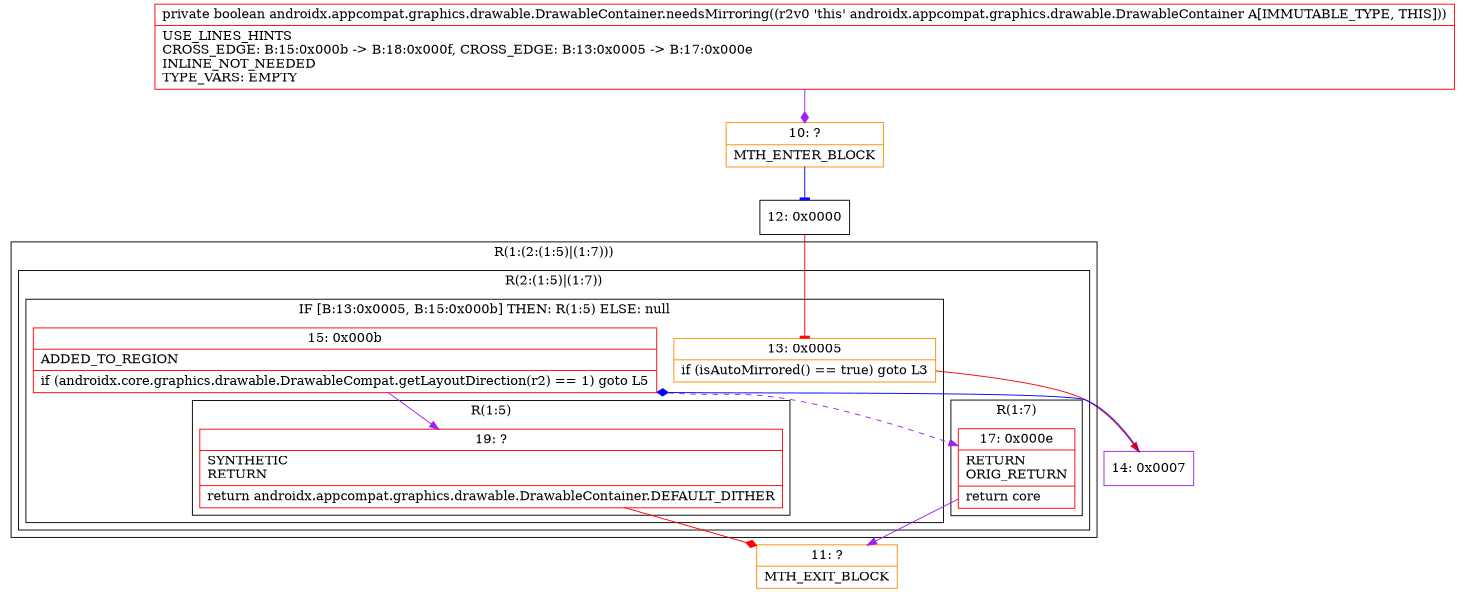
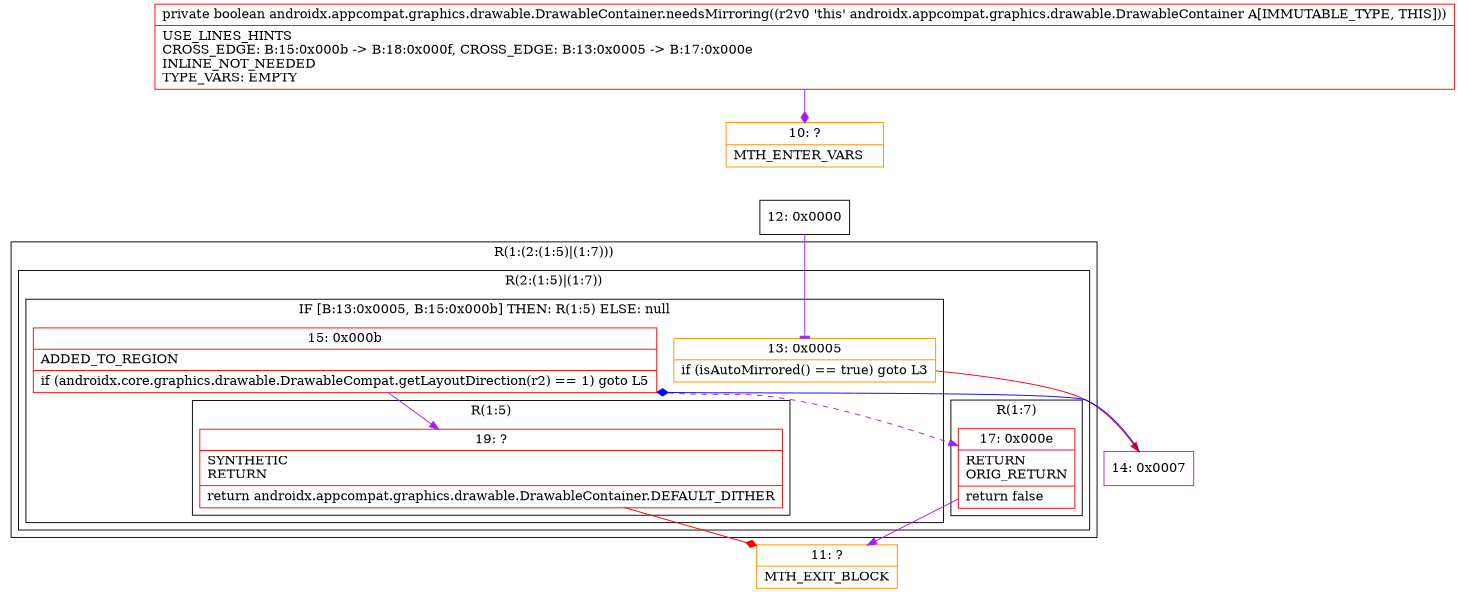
node "10: ?": text "MTH_ENTER_BLOCK" -> "MTH_ENTER_VARS"
edge "10: ?" -> "12: 0x0000": removed
edge "12: 0x0000" -> "13: 0x0005": color red -> purple
node "17: 0x000e": text "return core" -> "return false"
